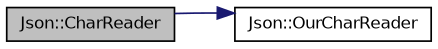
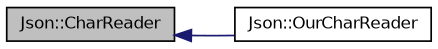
edge "Json::CharReader" -> "Json::OurCharReader": reversed
